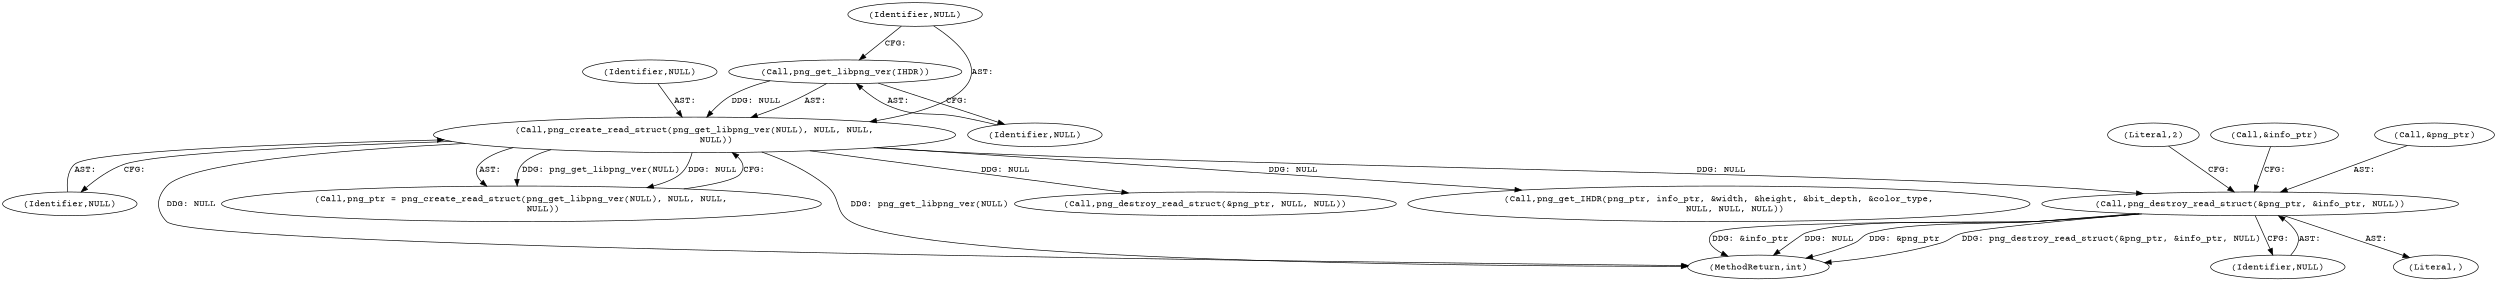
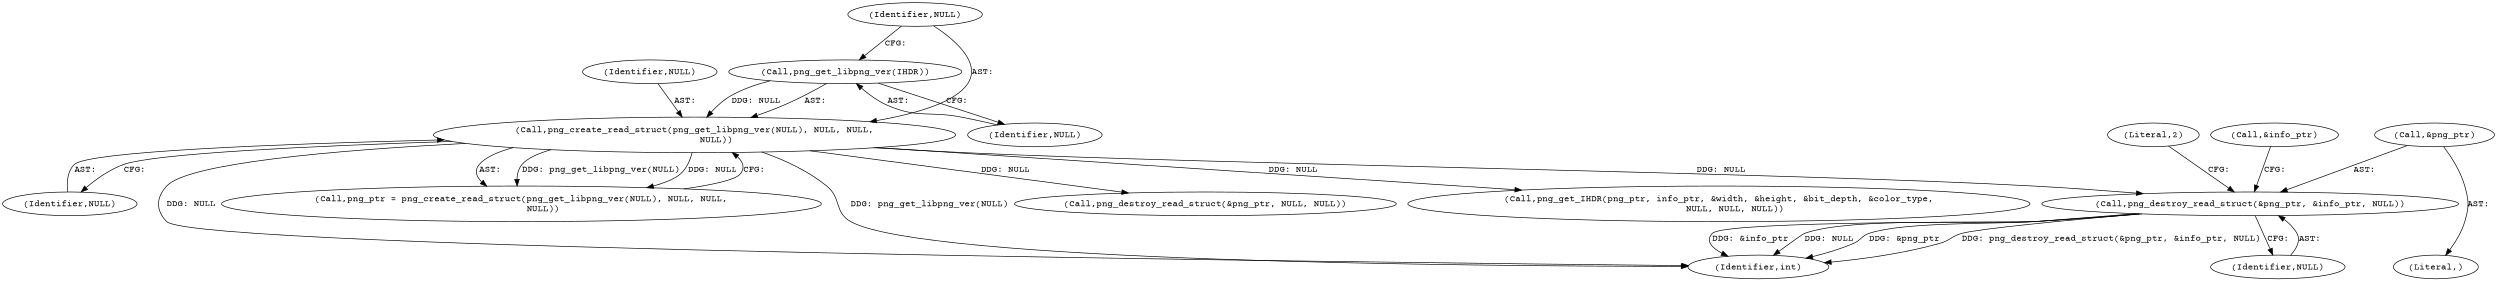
edge "(Call,png_destroy_read_struct(&png_ptr, &info_ptr, NULL))" -> "(Literal,)": now "(Call,&png_ptr)" -> "(Literal,)"
node "(MethodReturn,int)": label "(MethodReturn,int)" -> "(Identifier,int)"
